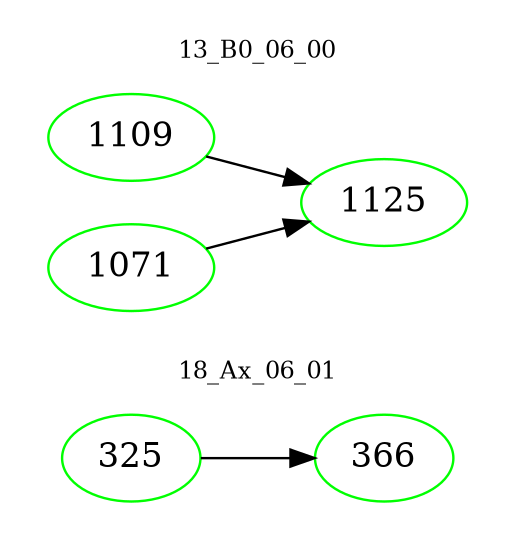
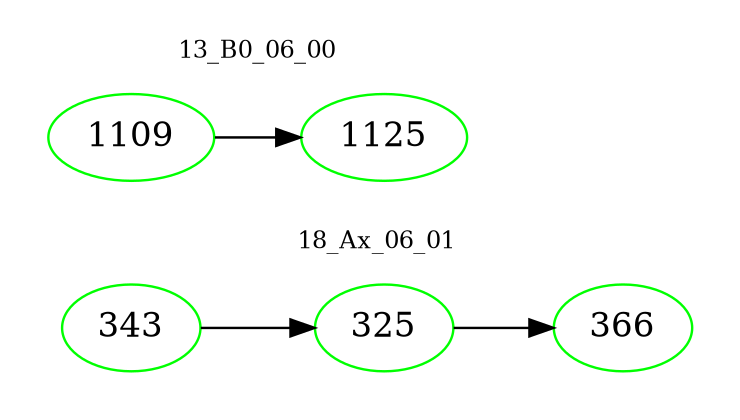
node "1071": removed
node "343": added
